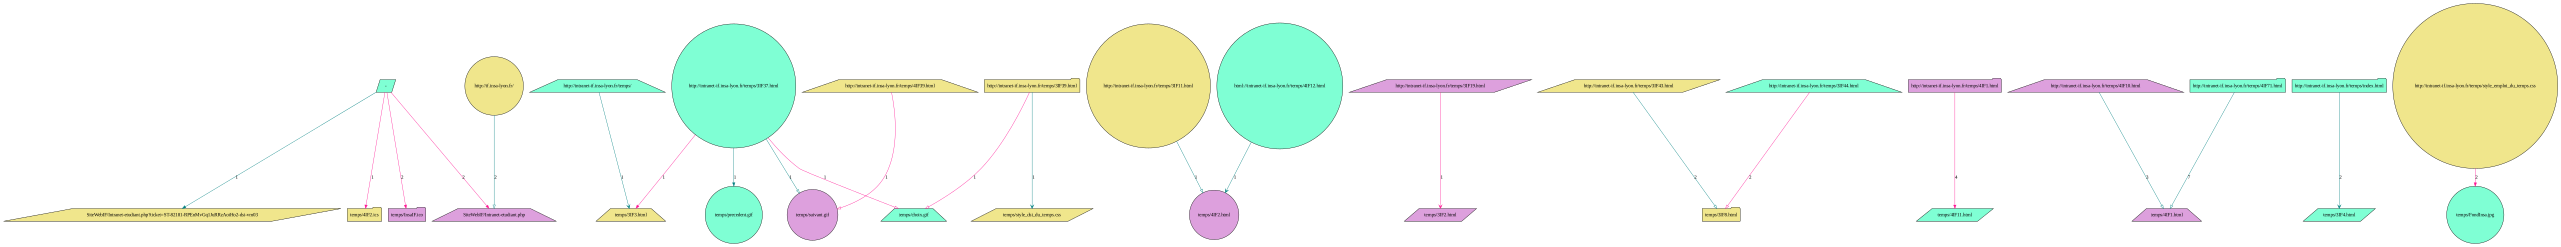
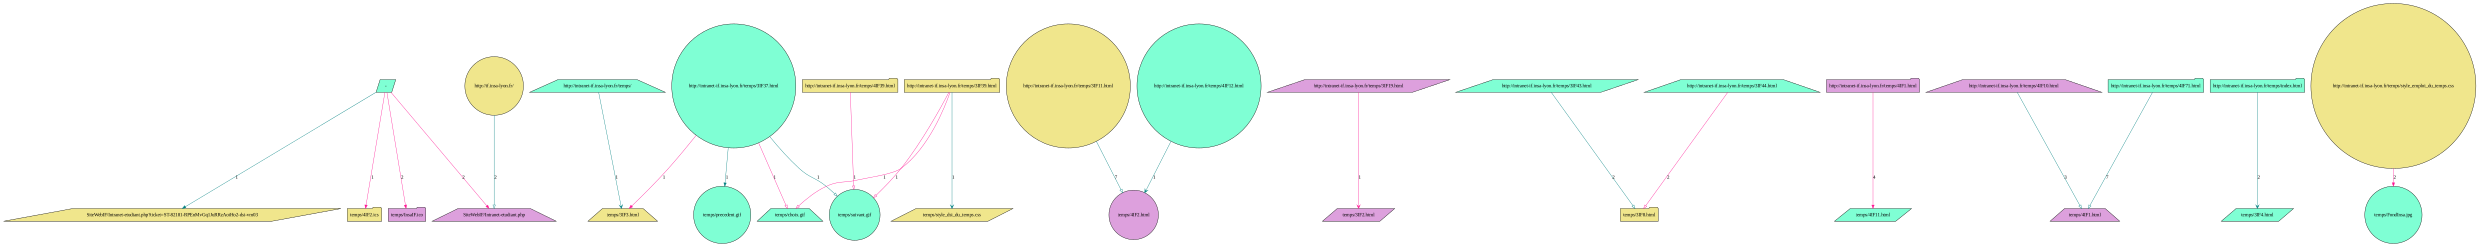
node "http://intranet-if.insa-lyon.fr/temps/4IF39.html": shape trapezium -> folder
node "html://intranet-if.insa-lyon.fr/temps/4IF12.html": label "html://intranet-if.insa-lyon.fr/temps/4IF12.html" -> "http://intranet-if.insa-lyon.fr/temps/4IF12.html"
node "http://intranet-if.insa-lyon.fr/temps/3IF43.html": fillcolor khaki -> aquamarine
edge "http://intranet-if.insa-lyon.fr/temps/3IF39.html" -> "temps/suivant.gif": added, label "1"
edge "http://intranet-if.insa-lyon.fr/temps/3IF11.html" -> "temps/4IF2.html": label "1" -> "7"
node "temps/suivant.gif": fillcolor plum -> aquamarine
